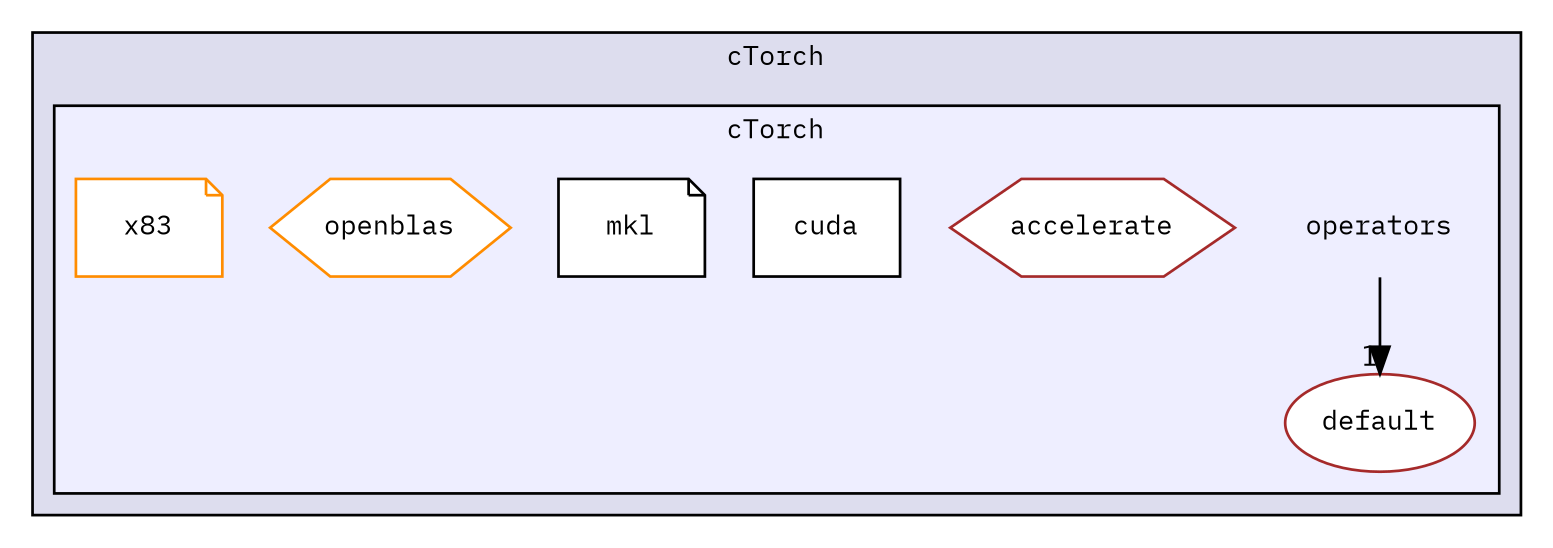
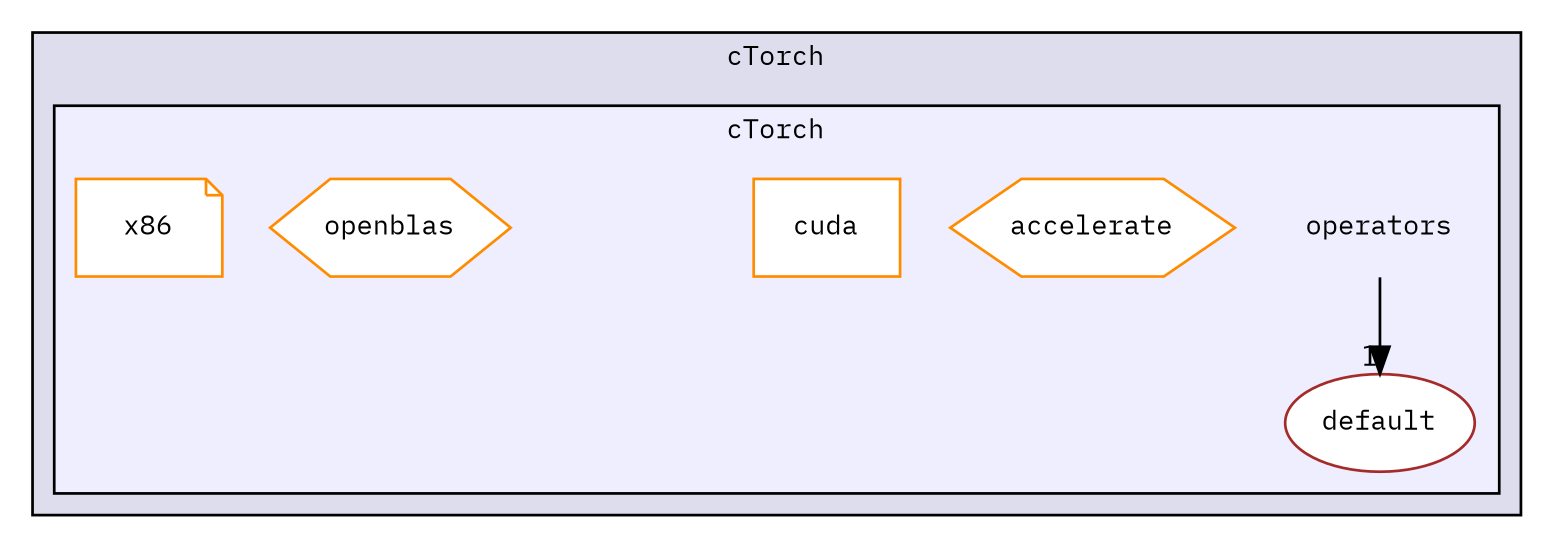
node "x83": label "x83" -> "x86"
node "mkl": removed
node "cuda": color black -> darkorange
node "accelerate": color brown -> darkorange
